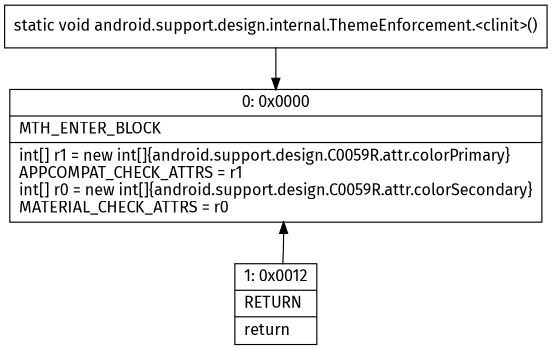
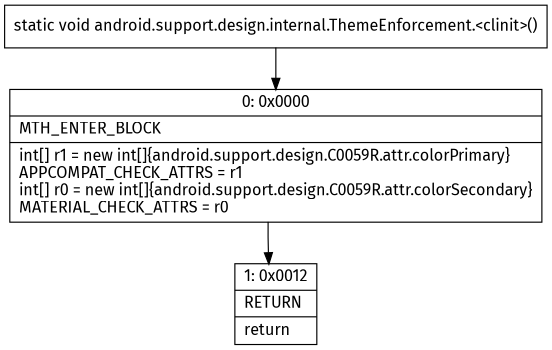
edge "1: 0x0012" -> "0: 0x0000": reversed
